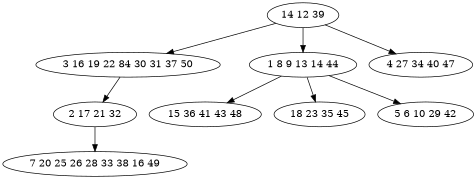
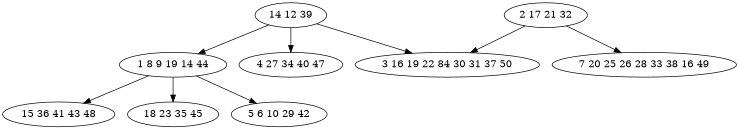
node "1 8 9 13 14 44": label "1 8 9 13 14 44" -> "1 8 9 19 14 44"
edge "3 16 19 22 84 30 31 37 50" -> "2 17 21 32": reversed
